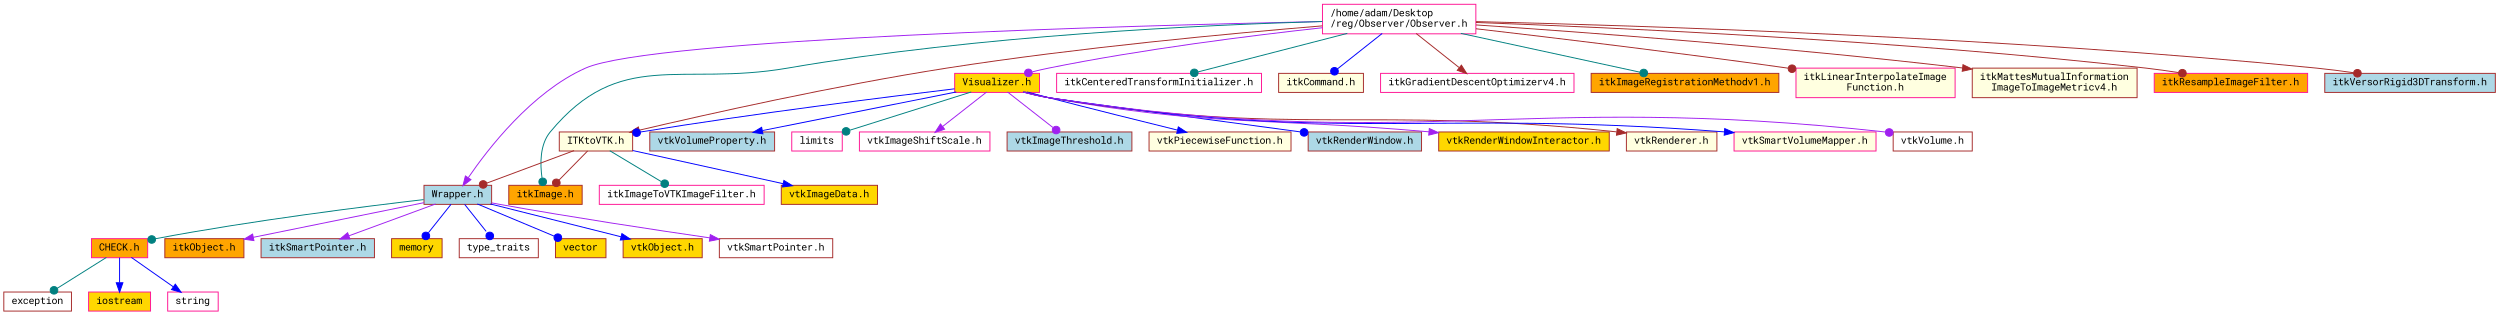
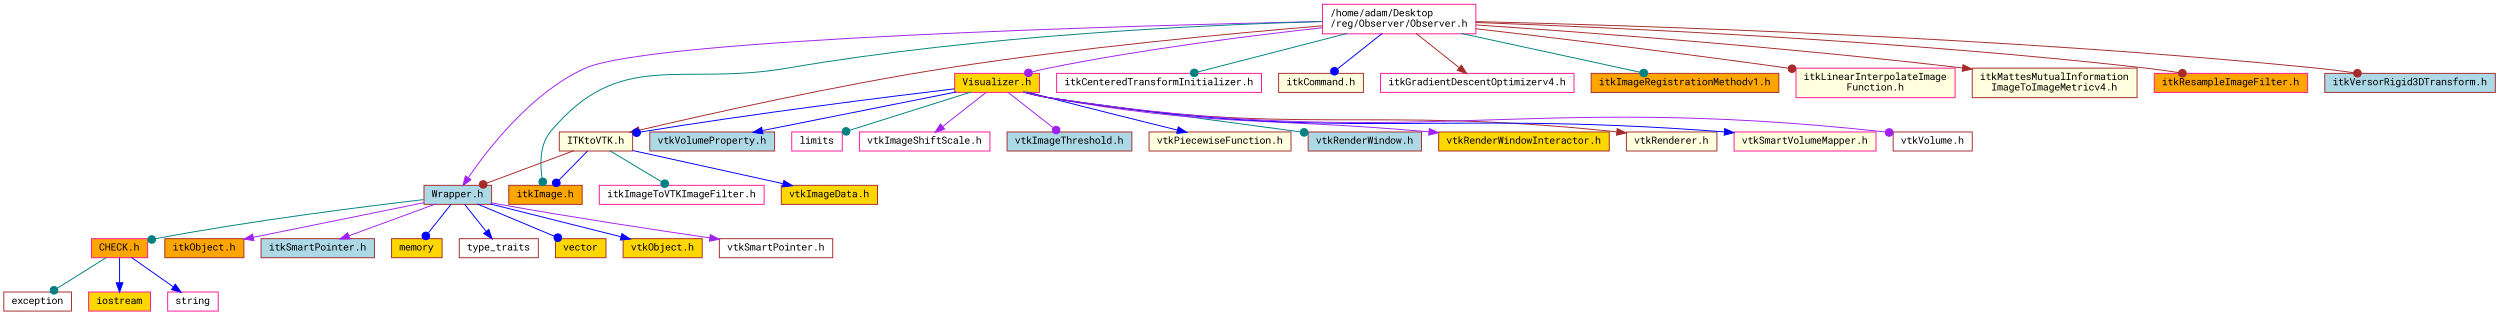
edge "Visualizer.h" -> "vtkRenderWindow.h": color blue -> teal
edge "ITKtoVTK.h" -> "itkImage.h": color brown -> blue
edge "Wrapper.h" -> "type_traits": arrowhead dot -> normal
